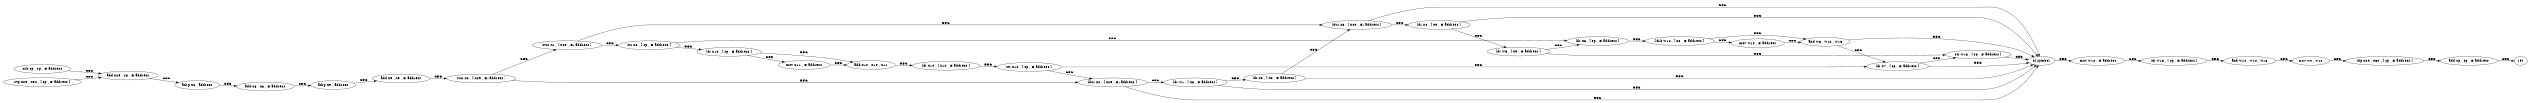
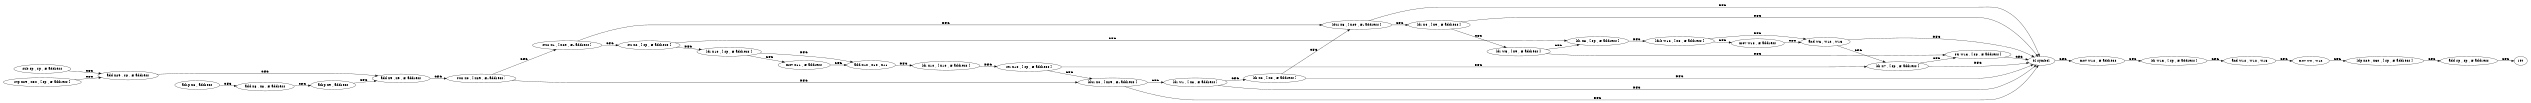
edge "add x29 , sp , # address" -> "adrp x8 , address": now "add x29 , sp , # address" -> "add x9 , x9 , # address"
